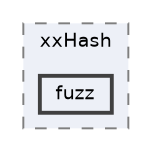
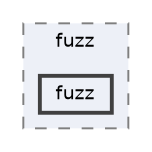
cluster "xxHash": label "xxHash" -> "fuzz"
